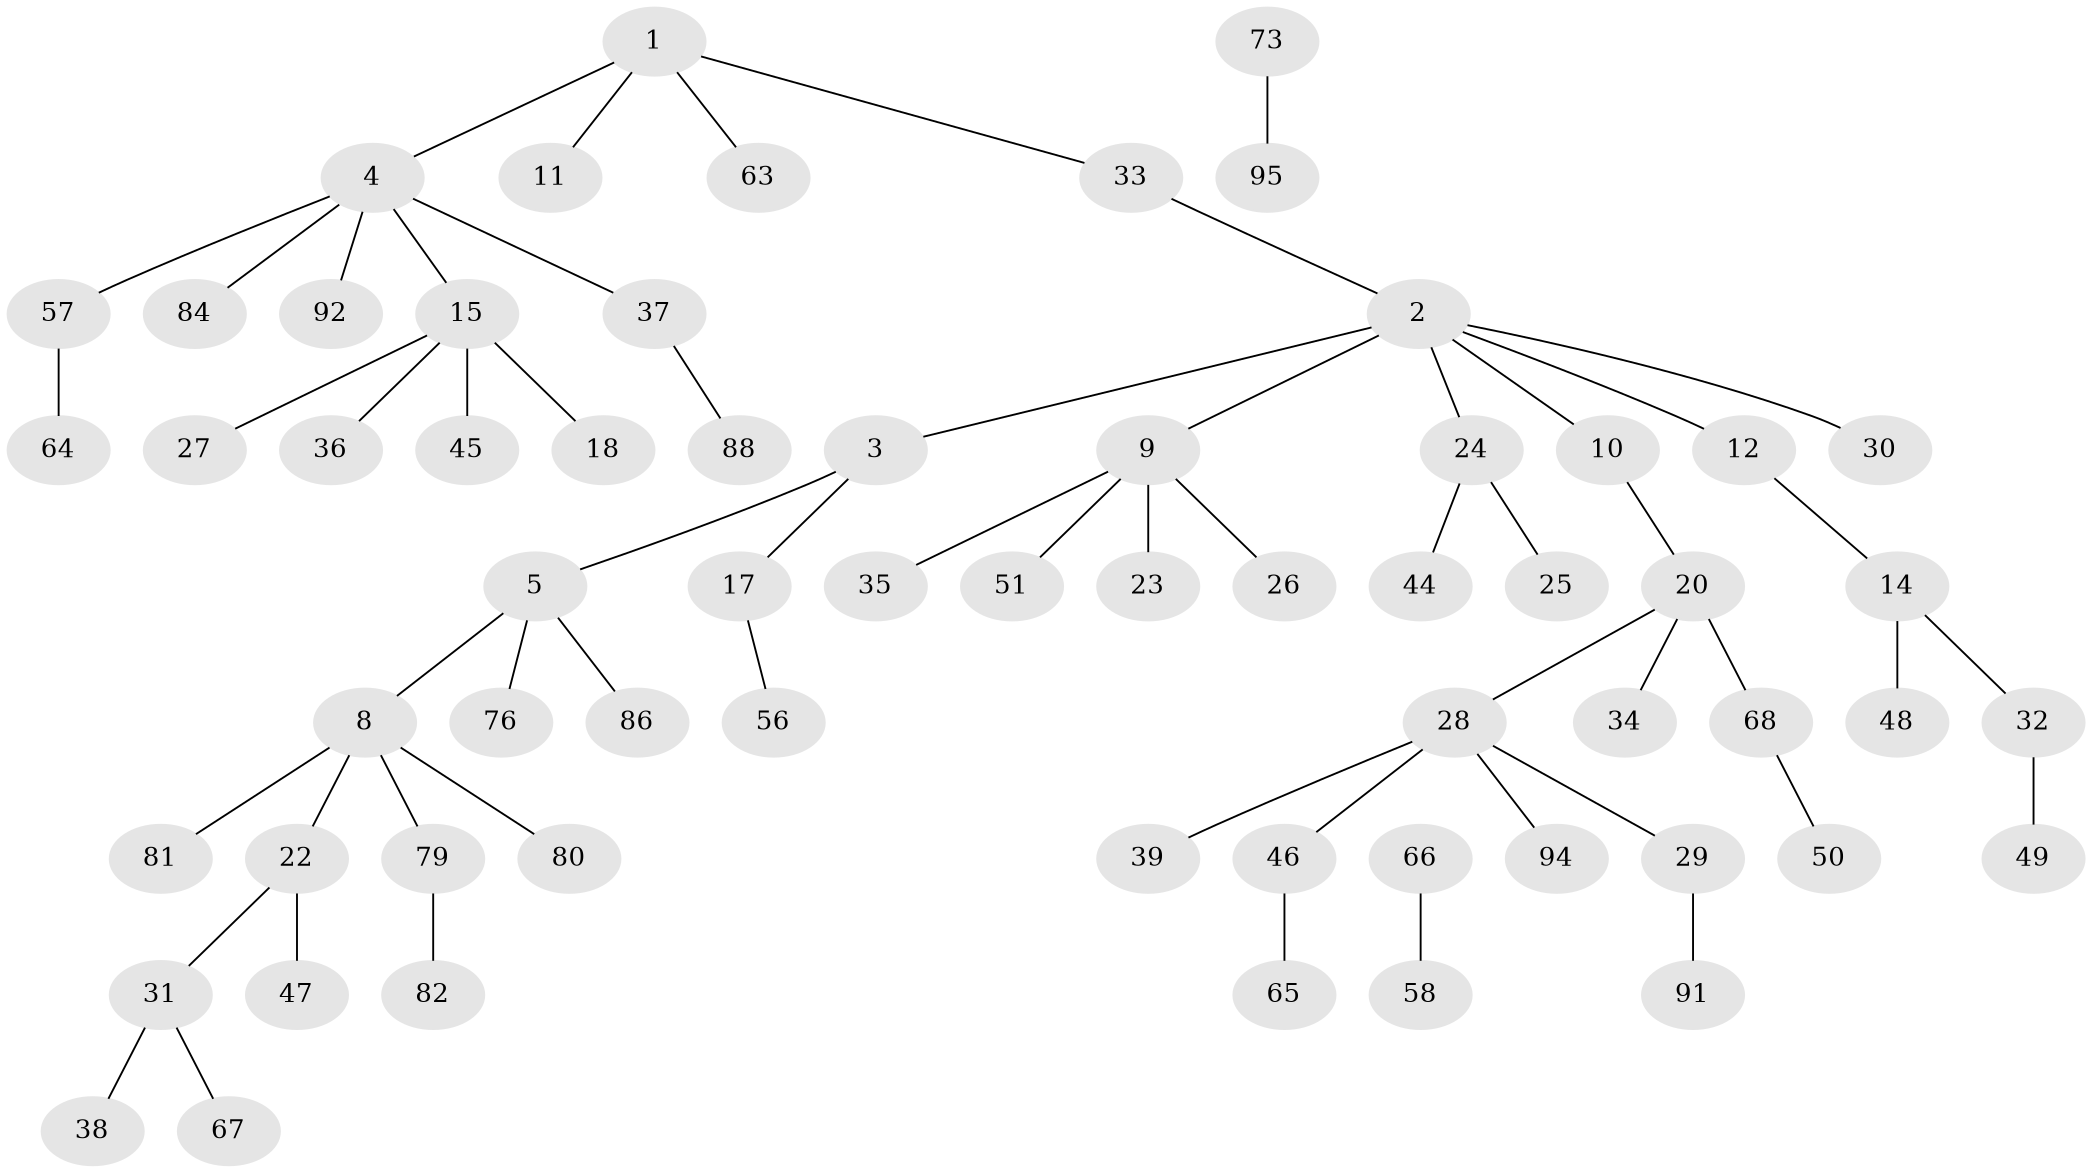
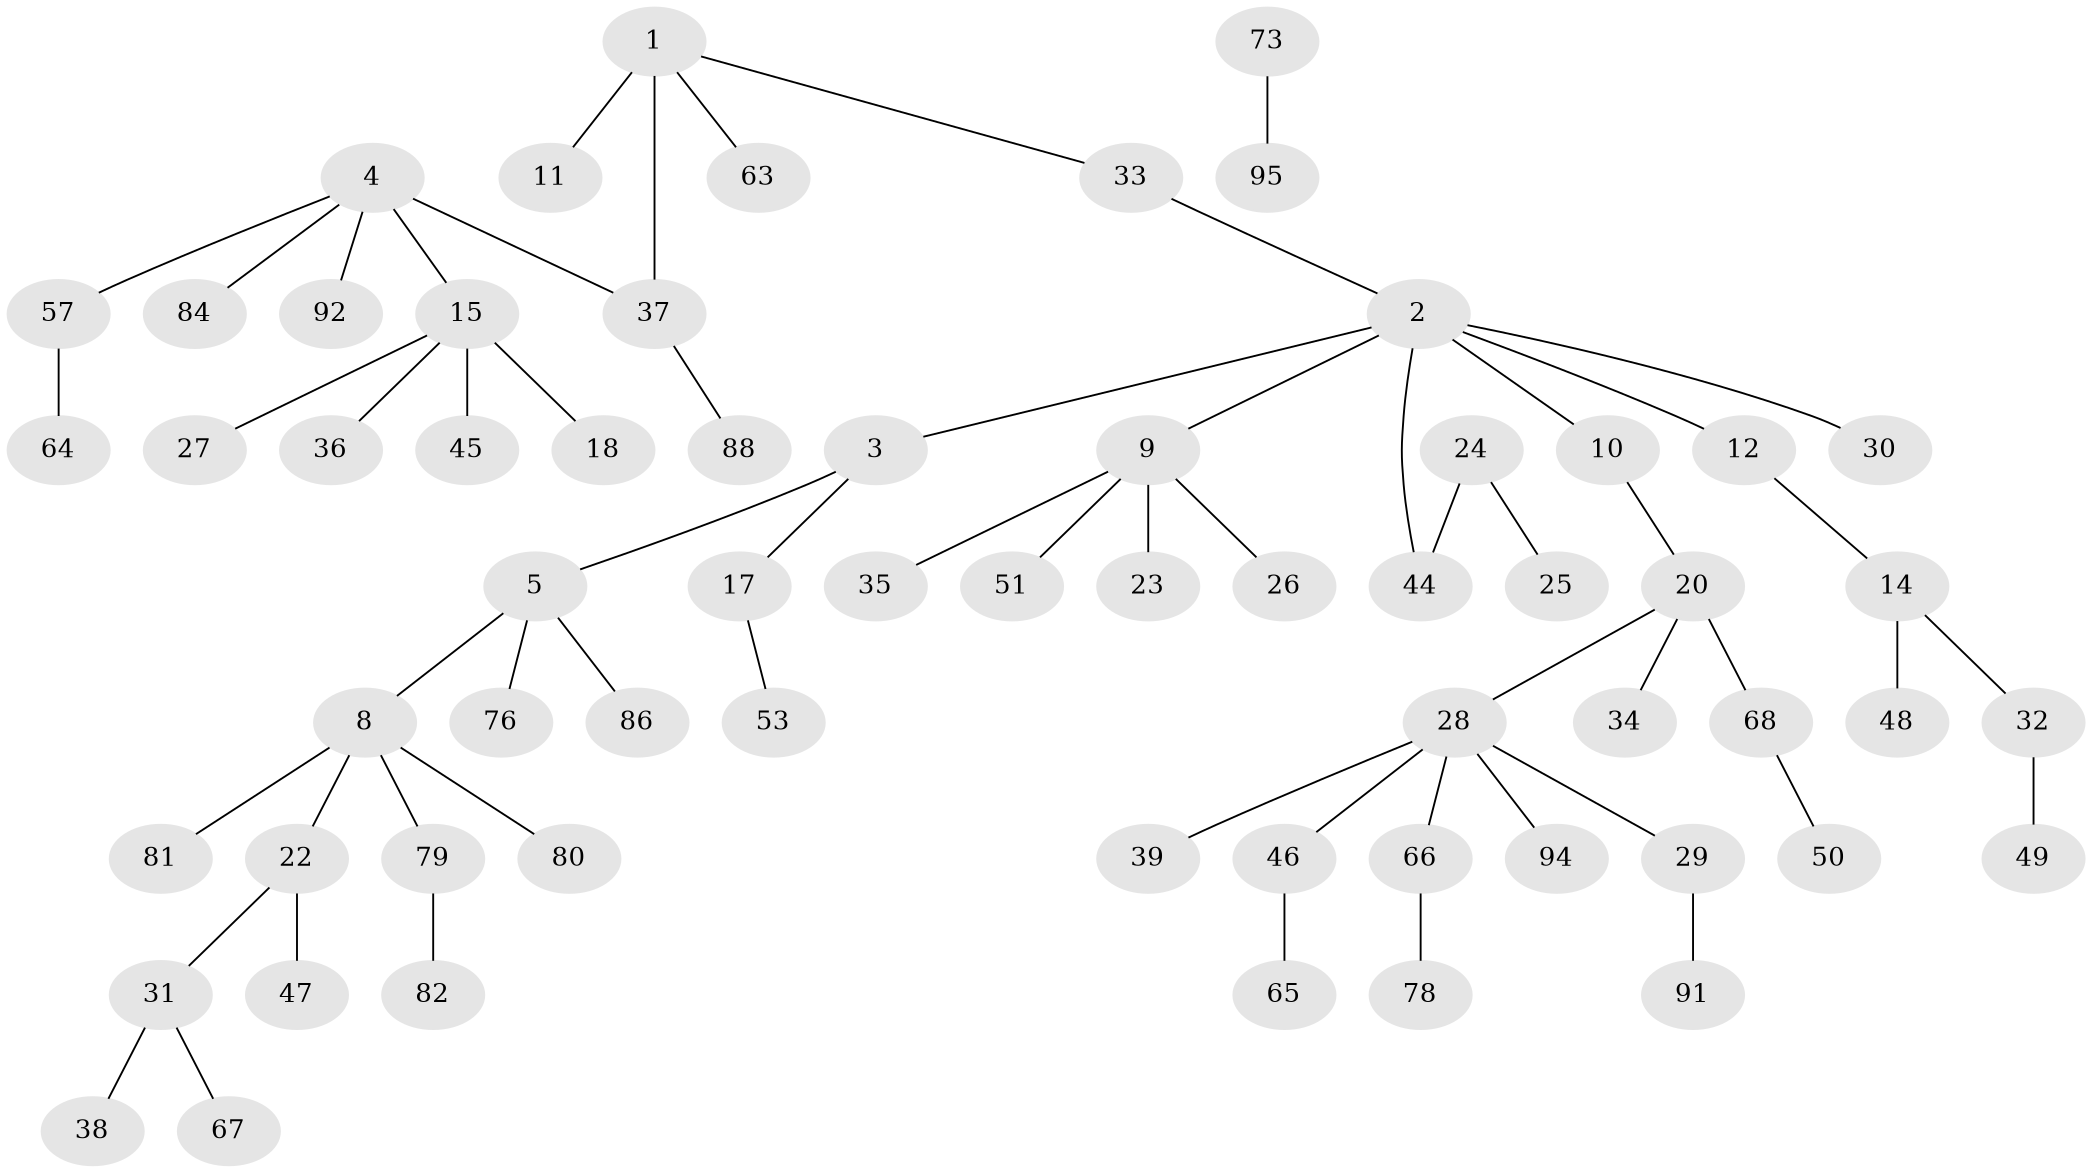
edge "1" -- "4": now "1" -- "37"
edge "2" -- "24": now "2" -- "44"
node "56": label "56" -> "53"
edge "28" -- "66": added
node "58": label "58" -> "78"
